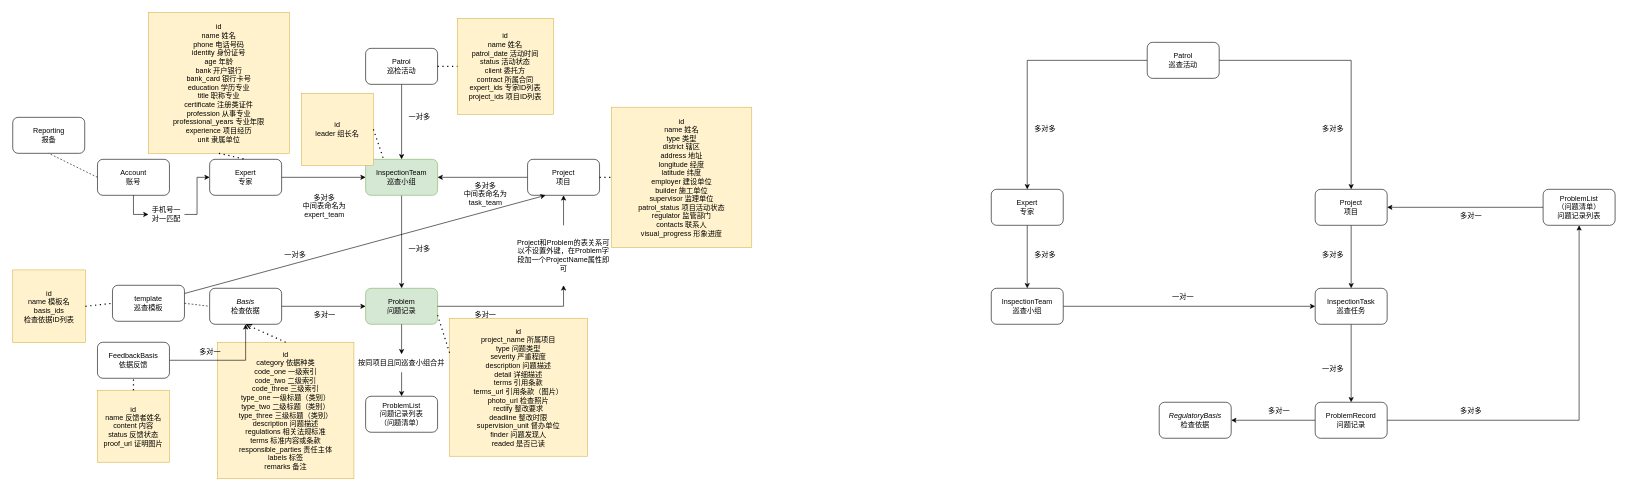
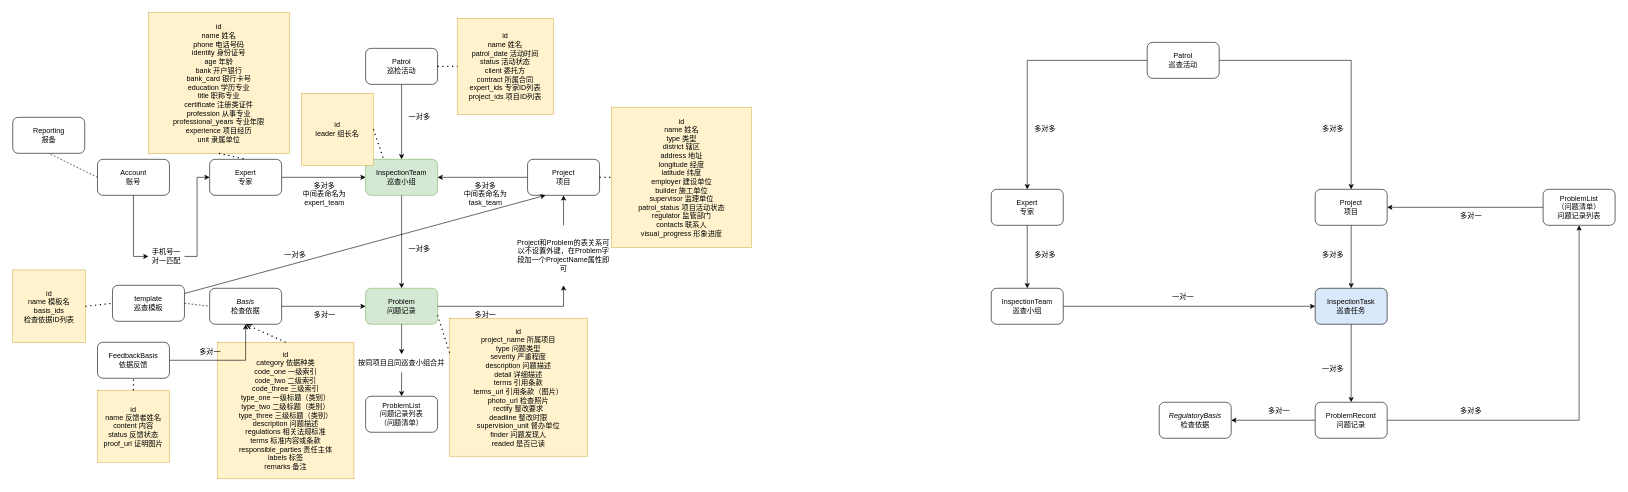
node "多对多 中间表命名为 expert_team": moved (325, 206) -> (325, 194)
node "手机号一对一匹配": moved (167, 214) -> (167, 256)
node "InspectionTask 巡查任务": fillcolor #ffffff -> #dae8fc
